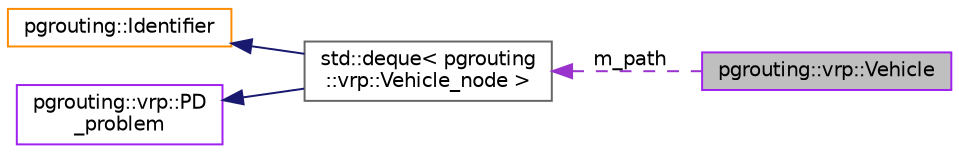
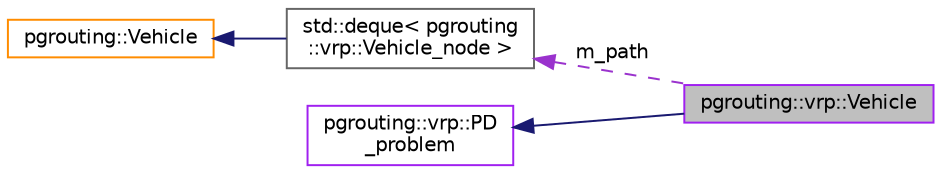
node "pgrouting::Identifier": label "pgrouting::Identifier" -> "pgrouting::Vehicle"
edge "std::deque< pgrouting ::vrp::Vehicle_node >" -> "pgrouting::vrp::PD _problem": now "pgrouting::vrp::Vehicle" -> "pgrouting::vrp::PD _problem"
